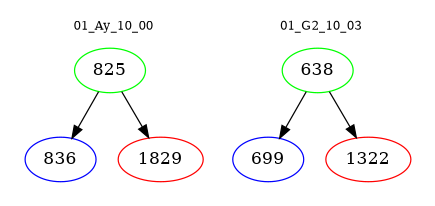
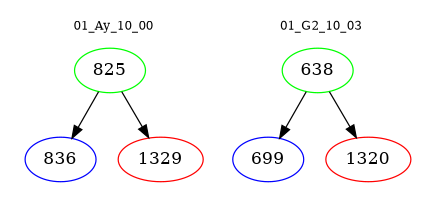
node "1829": label "1829" -> "1329"
node "1322": label "1322" -> "1320"
